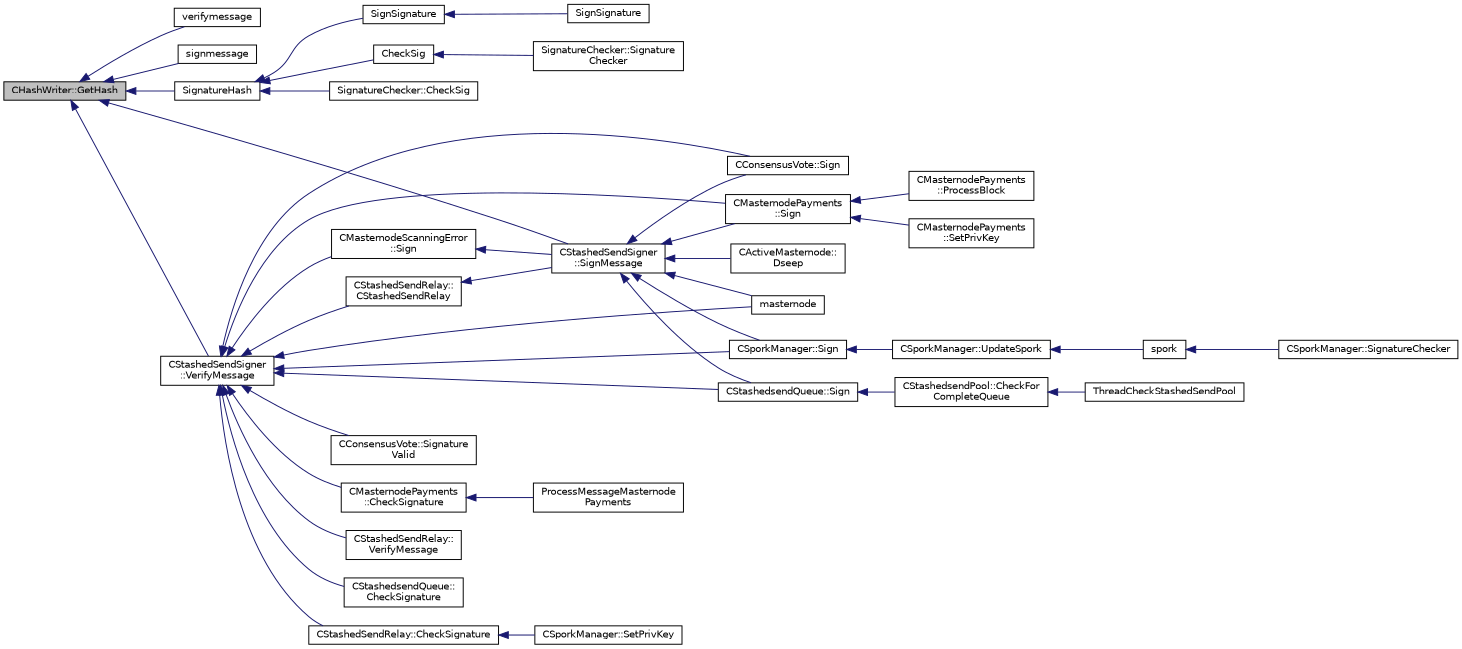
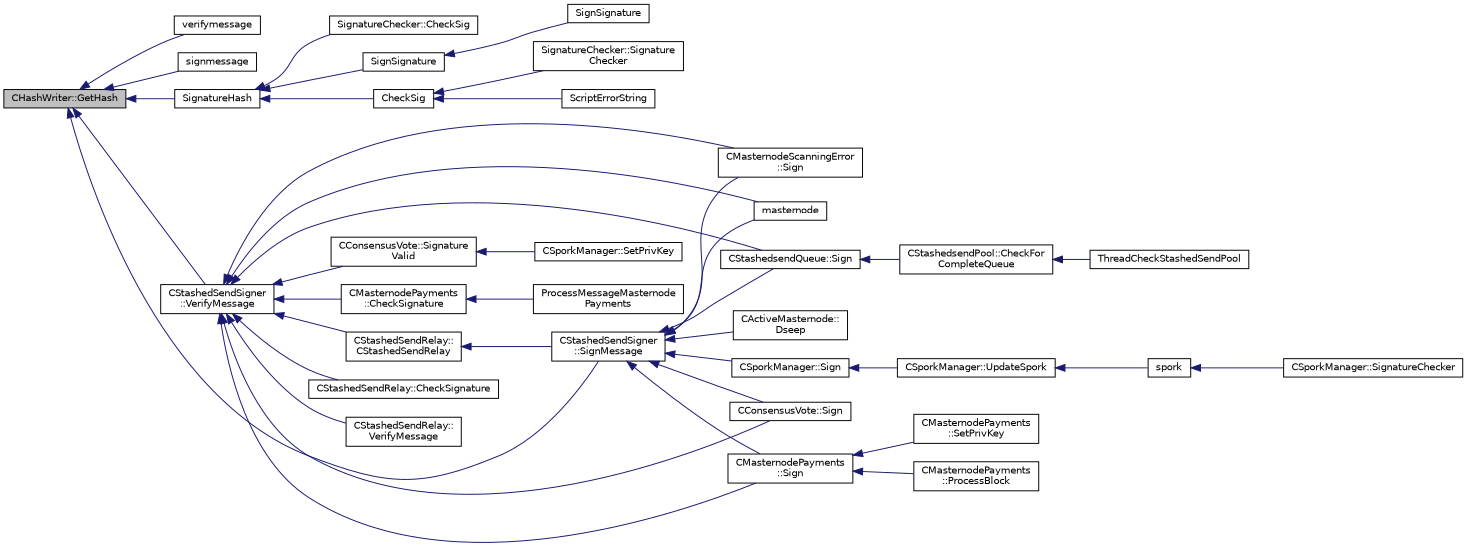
node "ScriptErrorString": added
edge "CStashedSendSigner ::SignMessage" -> "CMasternodeScanningError ::Sign": reversed
edge "CSporkManager::Sign" -> "CStashedSendSigner ::VerifyMessage": removed
node "CStashedsendQueue:: CheckSignature": removed
edge "CSporkManager::SetPrivKey" -> "CStashedSendRelay::CheckSignature": now "CSporkManager::SetPrivKey" -> "CConsensusVote::Signature Valid"
